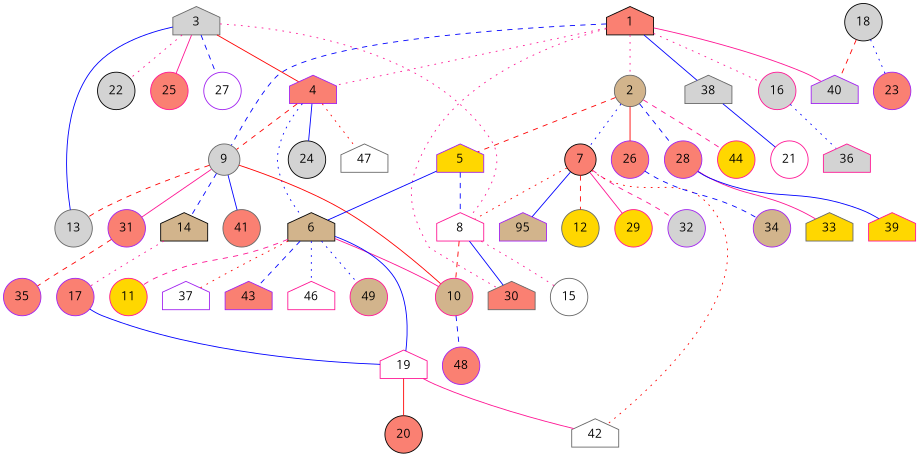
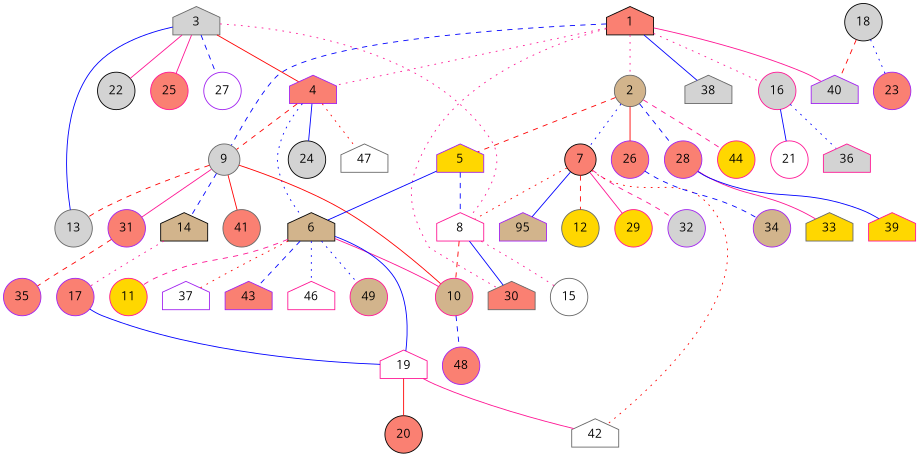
edge "3" -- "22": style dotted -> solid
edge "38" -- "21": now "16" -- "21"
edge "9" -- "41": color blue -> red
